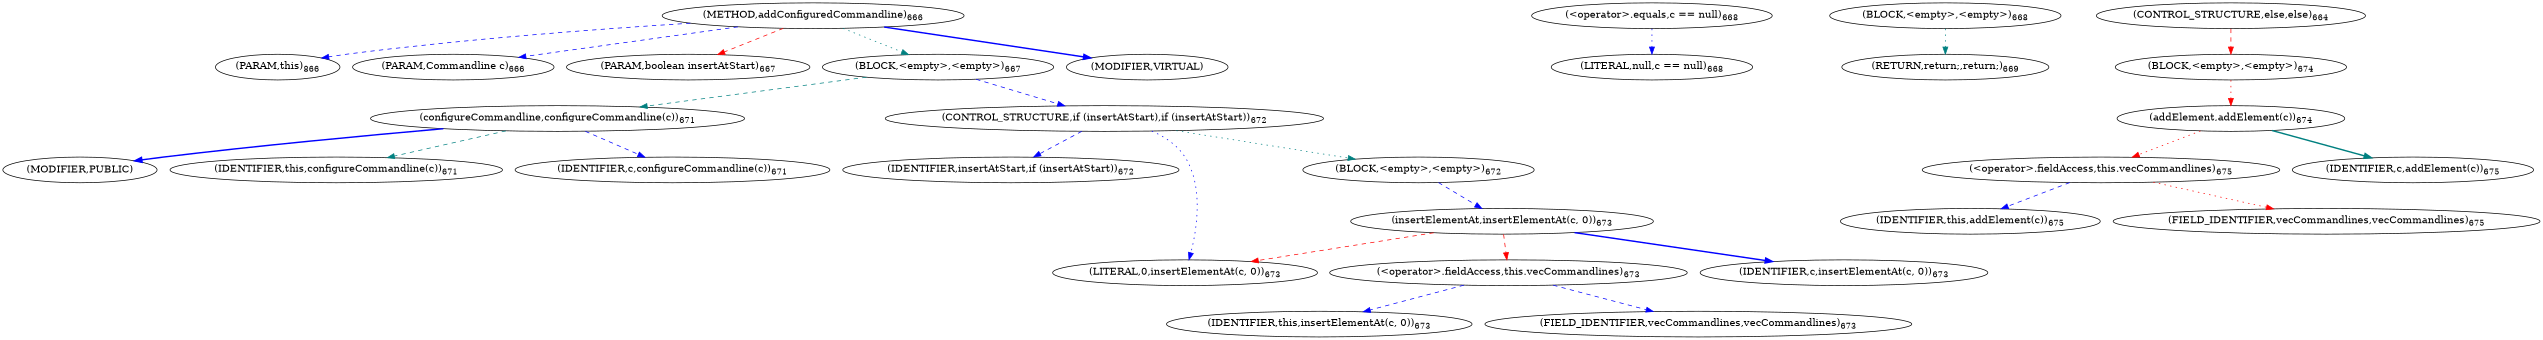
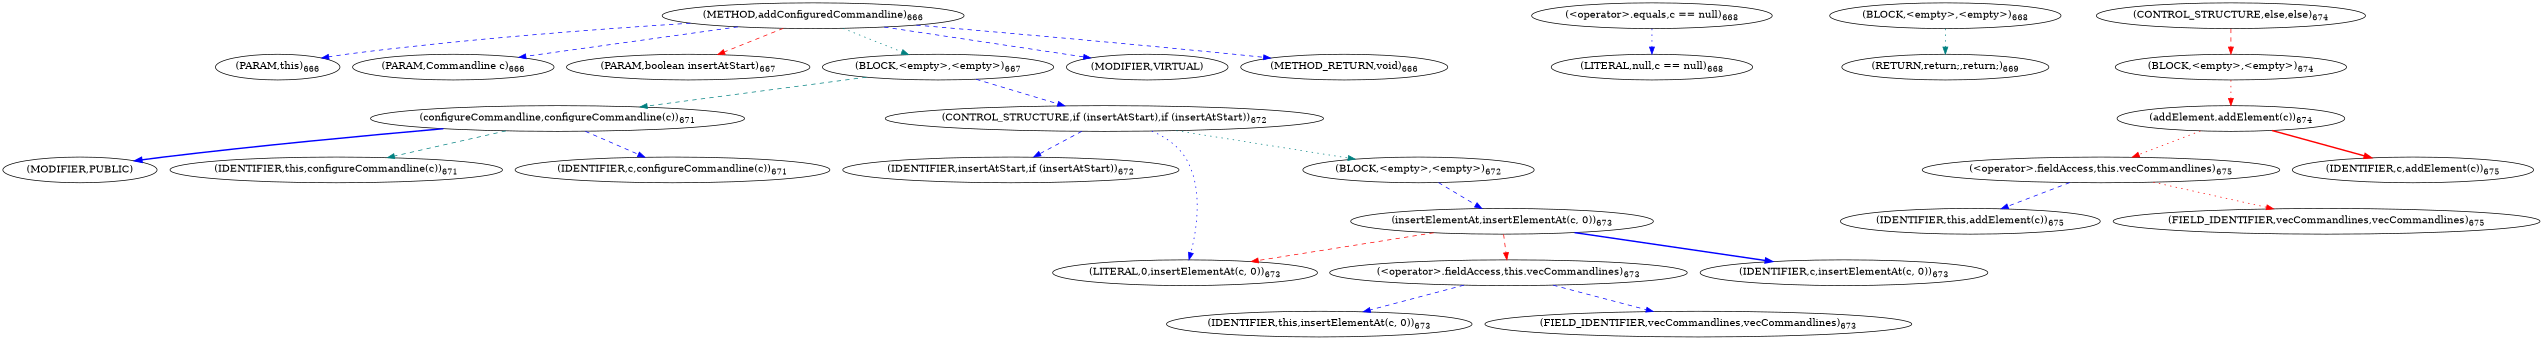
node "(CONTROL_STRUCTURE,else,else)": text "664" -> "674"
edge "(METHOD,addConfiguredCommandline)" -> "(MODIFIER,VIRTUAL)": style bold -> dashed
node "(PARAM,this)": text "866" -> "666"
node "(METHOD_RETURN,void)": added
edge "(addElement,addElement(c))" -> "(IDENTIFIER,c,addElement(c))": color teal -> red
